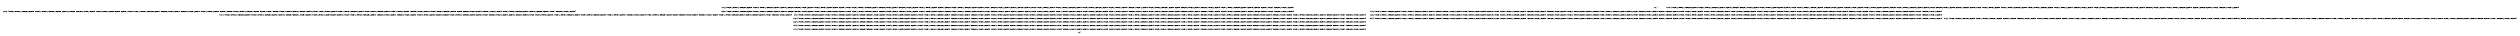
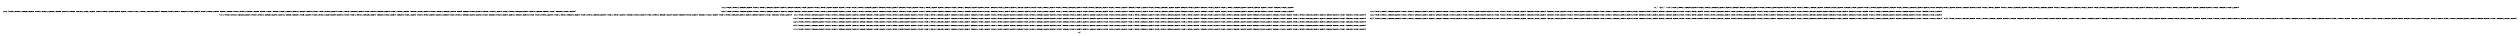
node "1798856974 - []": added
